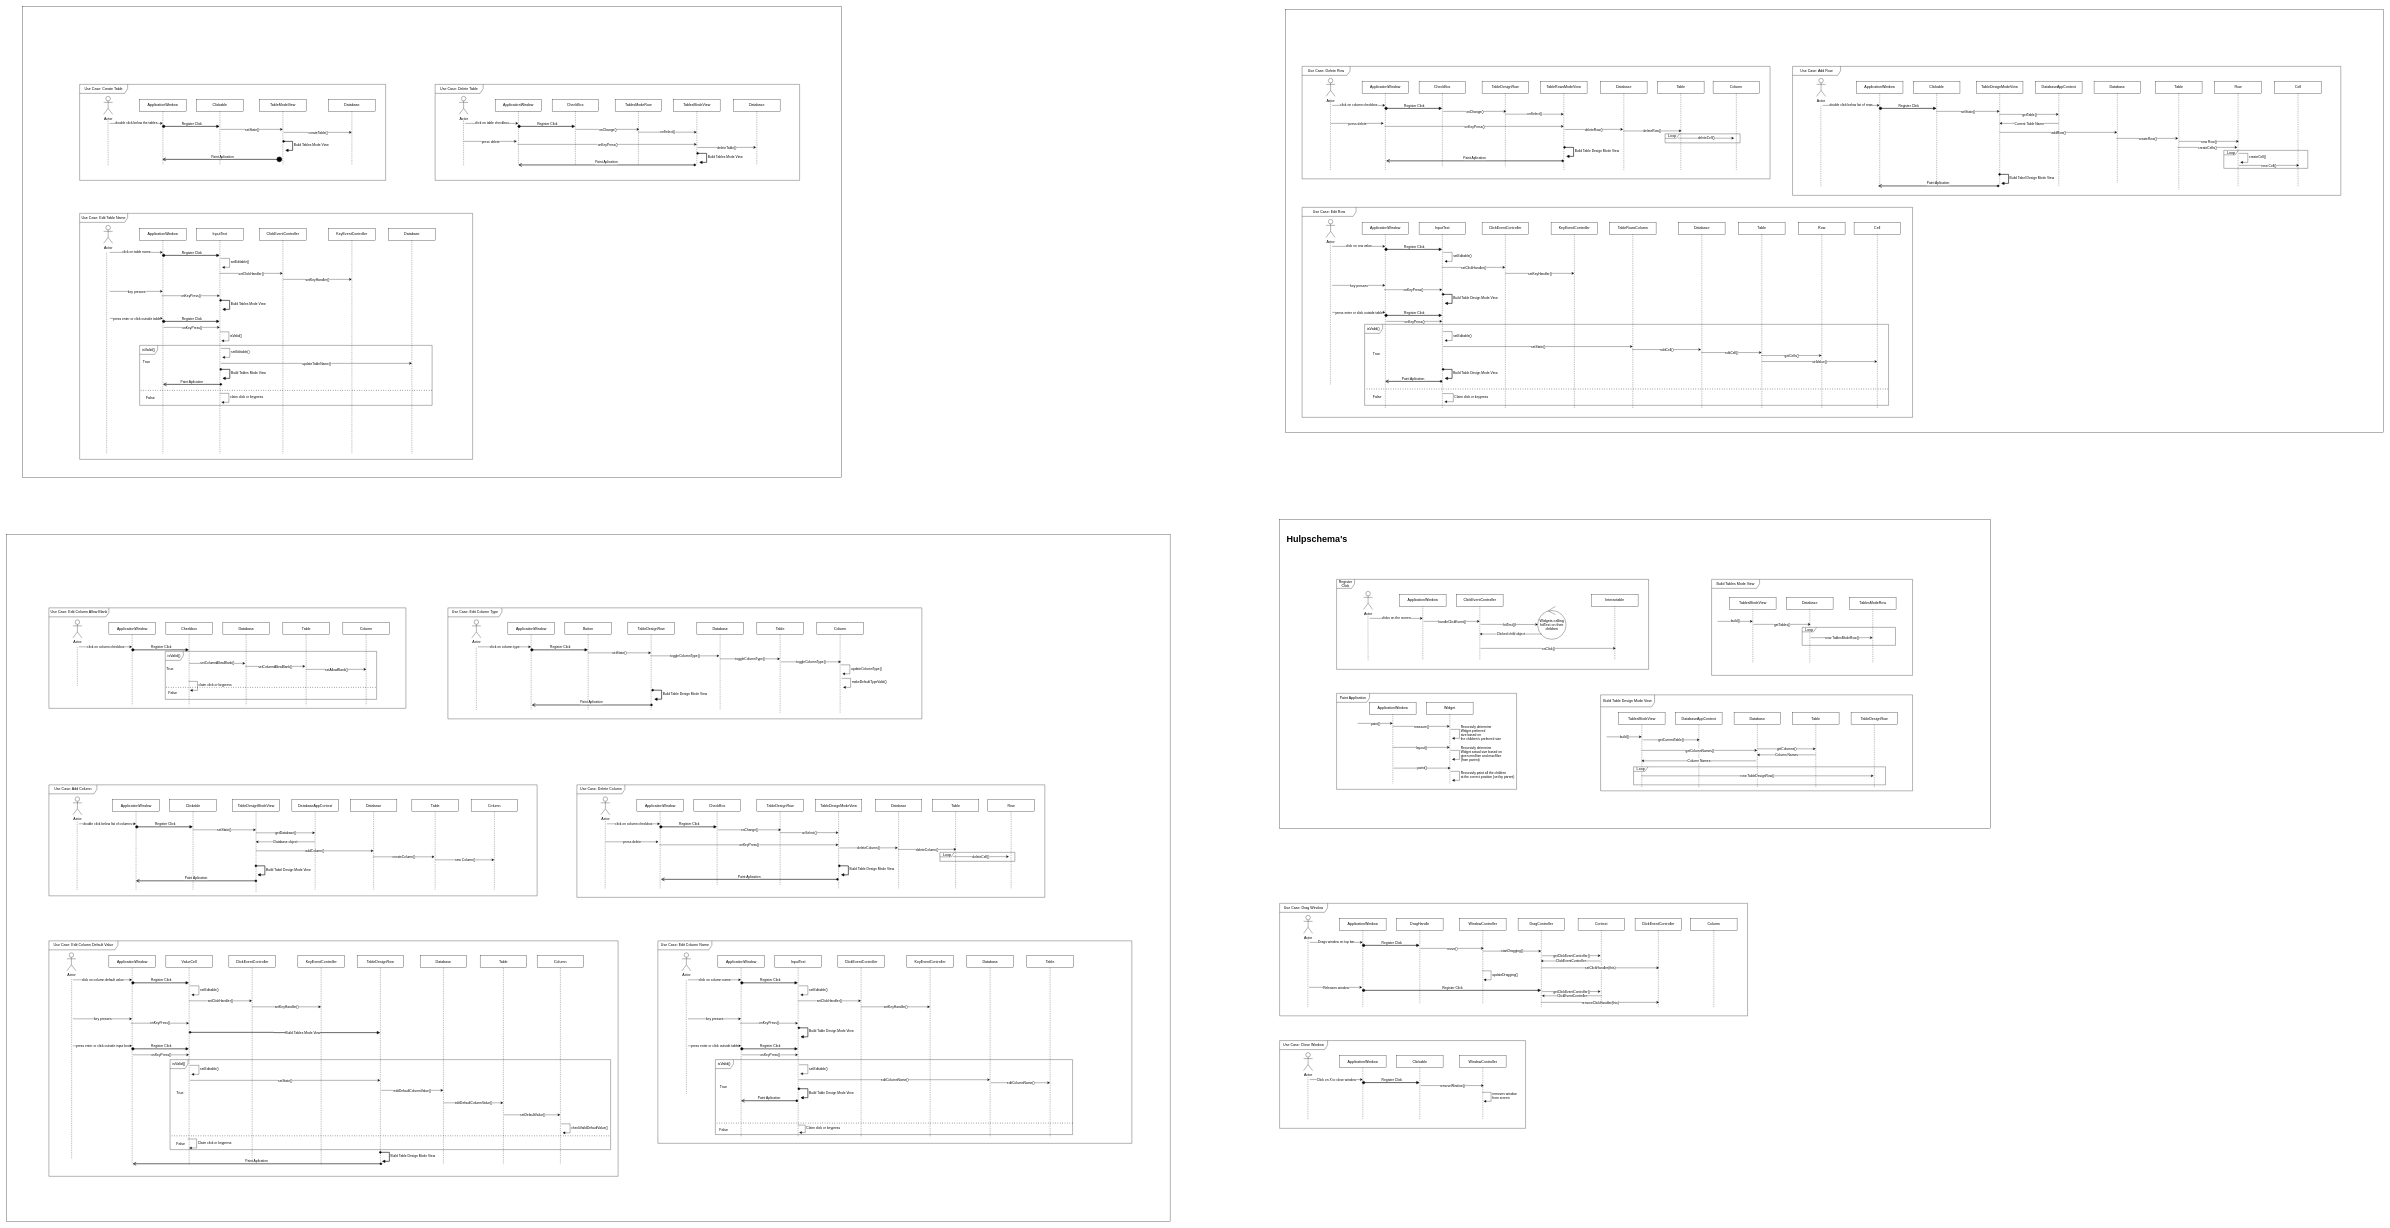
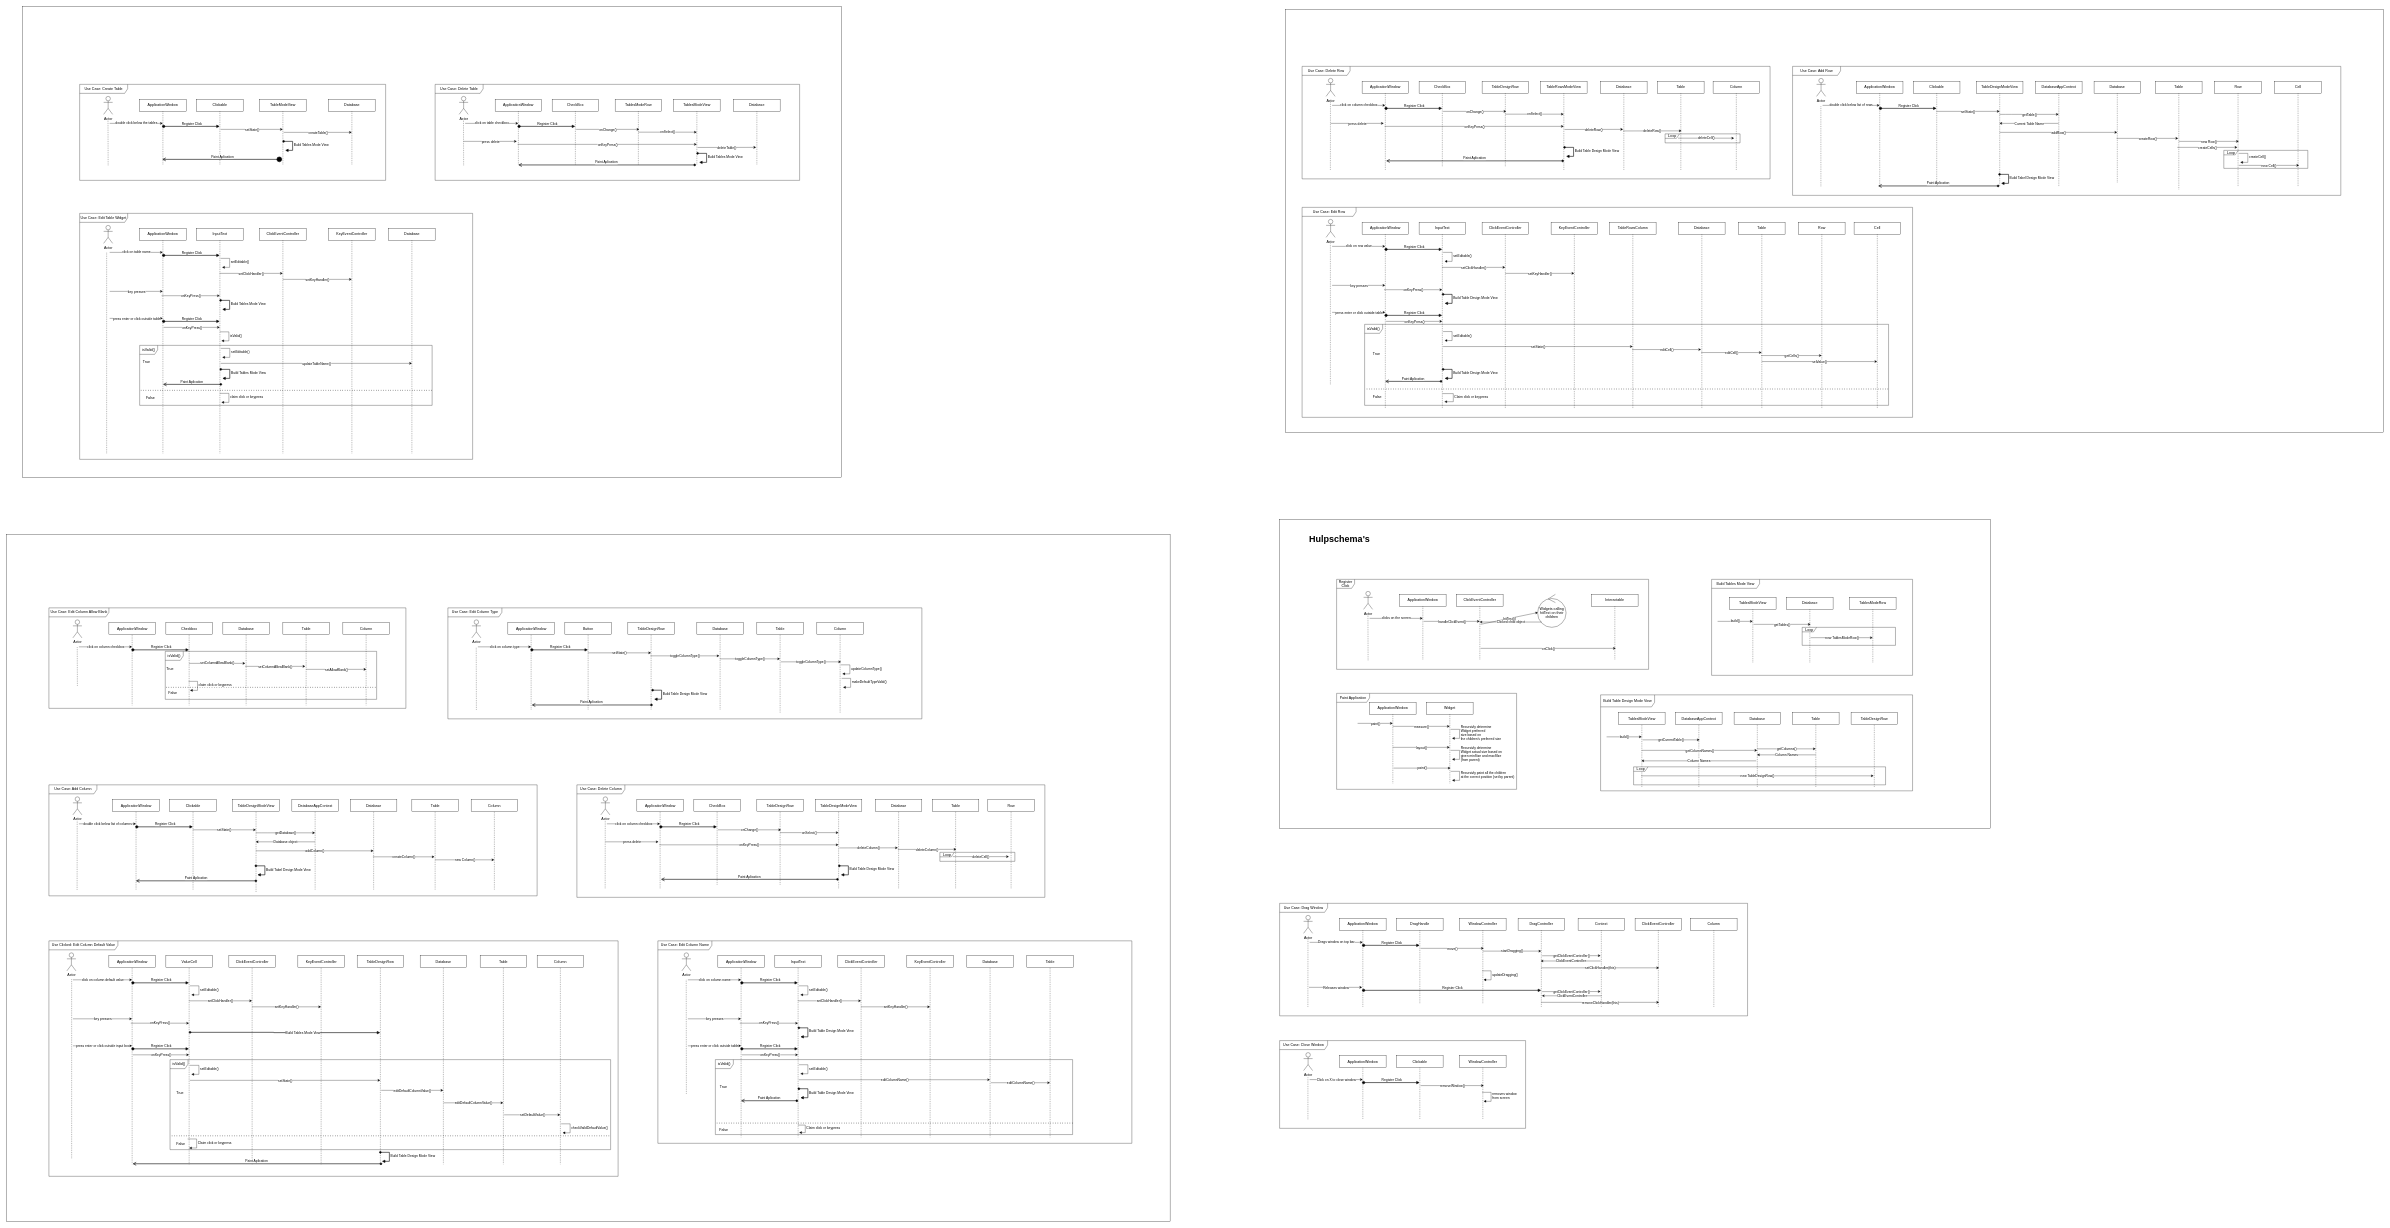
node "Use Case: Edit Table Name": label "Use Case: Edit Table Name" -> "Use Case: Edit Table Widget"
node "Hulpschema's": moved (1317, 539) -> (1340, 539)
node "Widgets calling hitTest on their children": moved (1552, 623) -> (1552, 611)
node "Use Case: Edit Column Default Value": label "Use Case: Edit Column Default Value" -> "Use Clicked: Edit Column Default Value"
